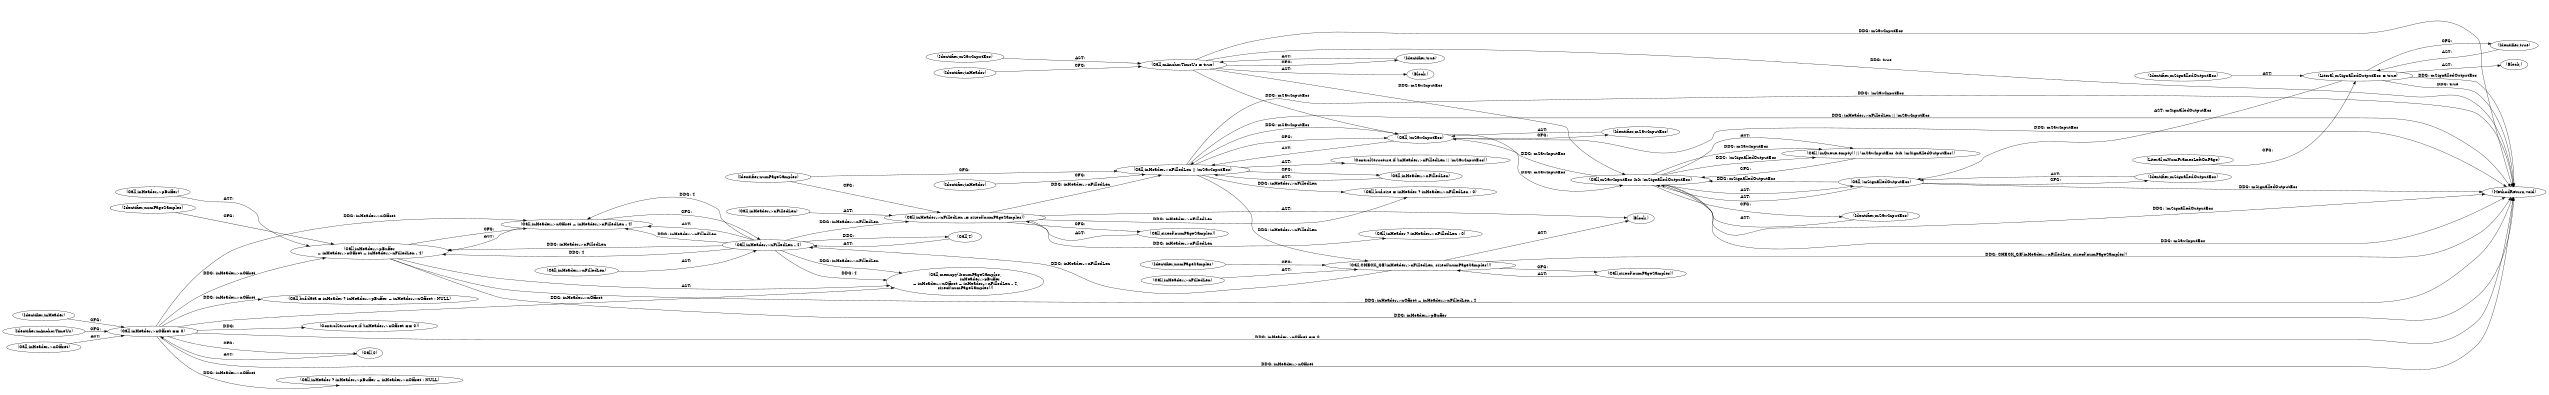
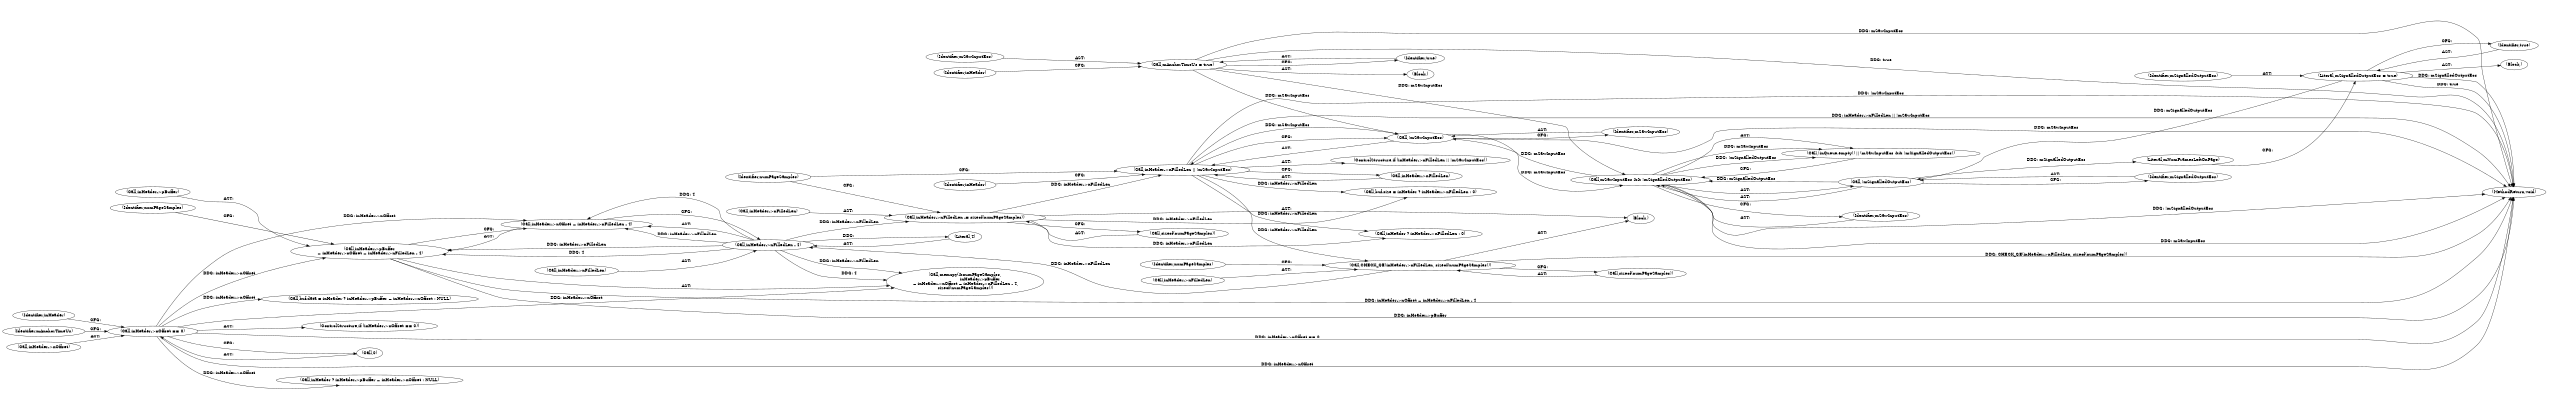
edge "(Literal,mSignalledOutputEos = true)" -> "(Call,!mSignalledOutputEos)": label "AST: mSignalledOutputEos" -> "DDG: mSignalledOutputEos"
edge "(Call,!mSignalledOutputEos)" -> "(MethodReturn,void)": now "(Call,!mSignalledOutputEos)" -> "(Literal,mNumFramesLeftOnPage)"
edge "(Call,inHeader->nFilledLen || !mSawInputEos)" -> "(Call,inHeader ? inHeader->nFilledLen : 0)": added, label "DDG: inHeader->nFilledLen"
node "(Call,4)": label "(Call,4)" -> "(Literal,4)"
edge "(Call,inHeader->nOffset == 0)" -> "(ControlStructure,if (inHeader->nOffset == 0))": label "DDG: " -> "AST: "
